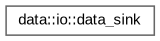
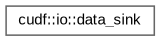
node "data::io::data_sink": label "data::io::data_sink" -> "cudf::io::data_sink"
